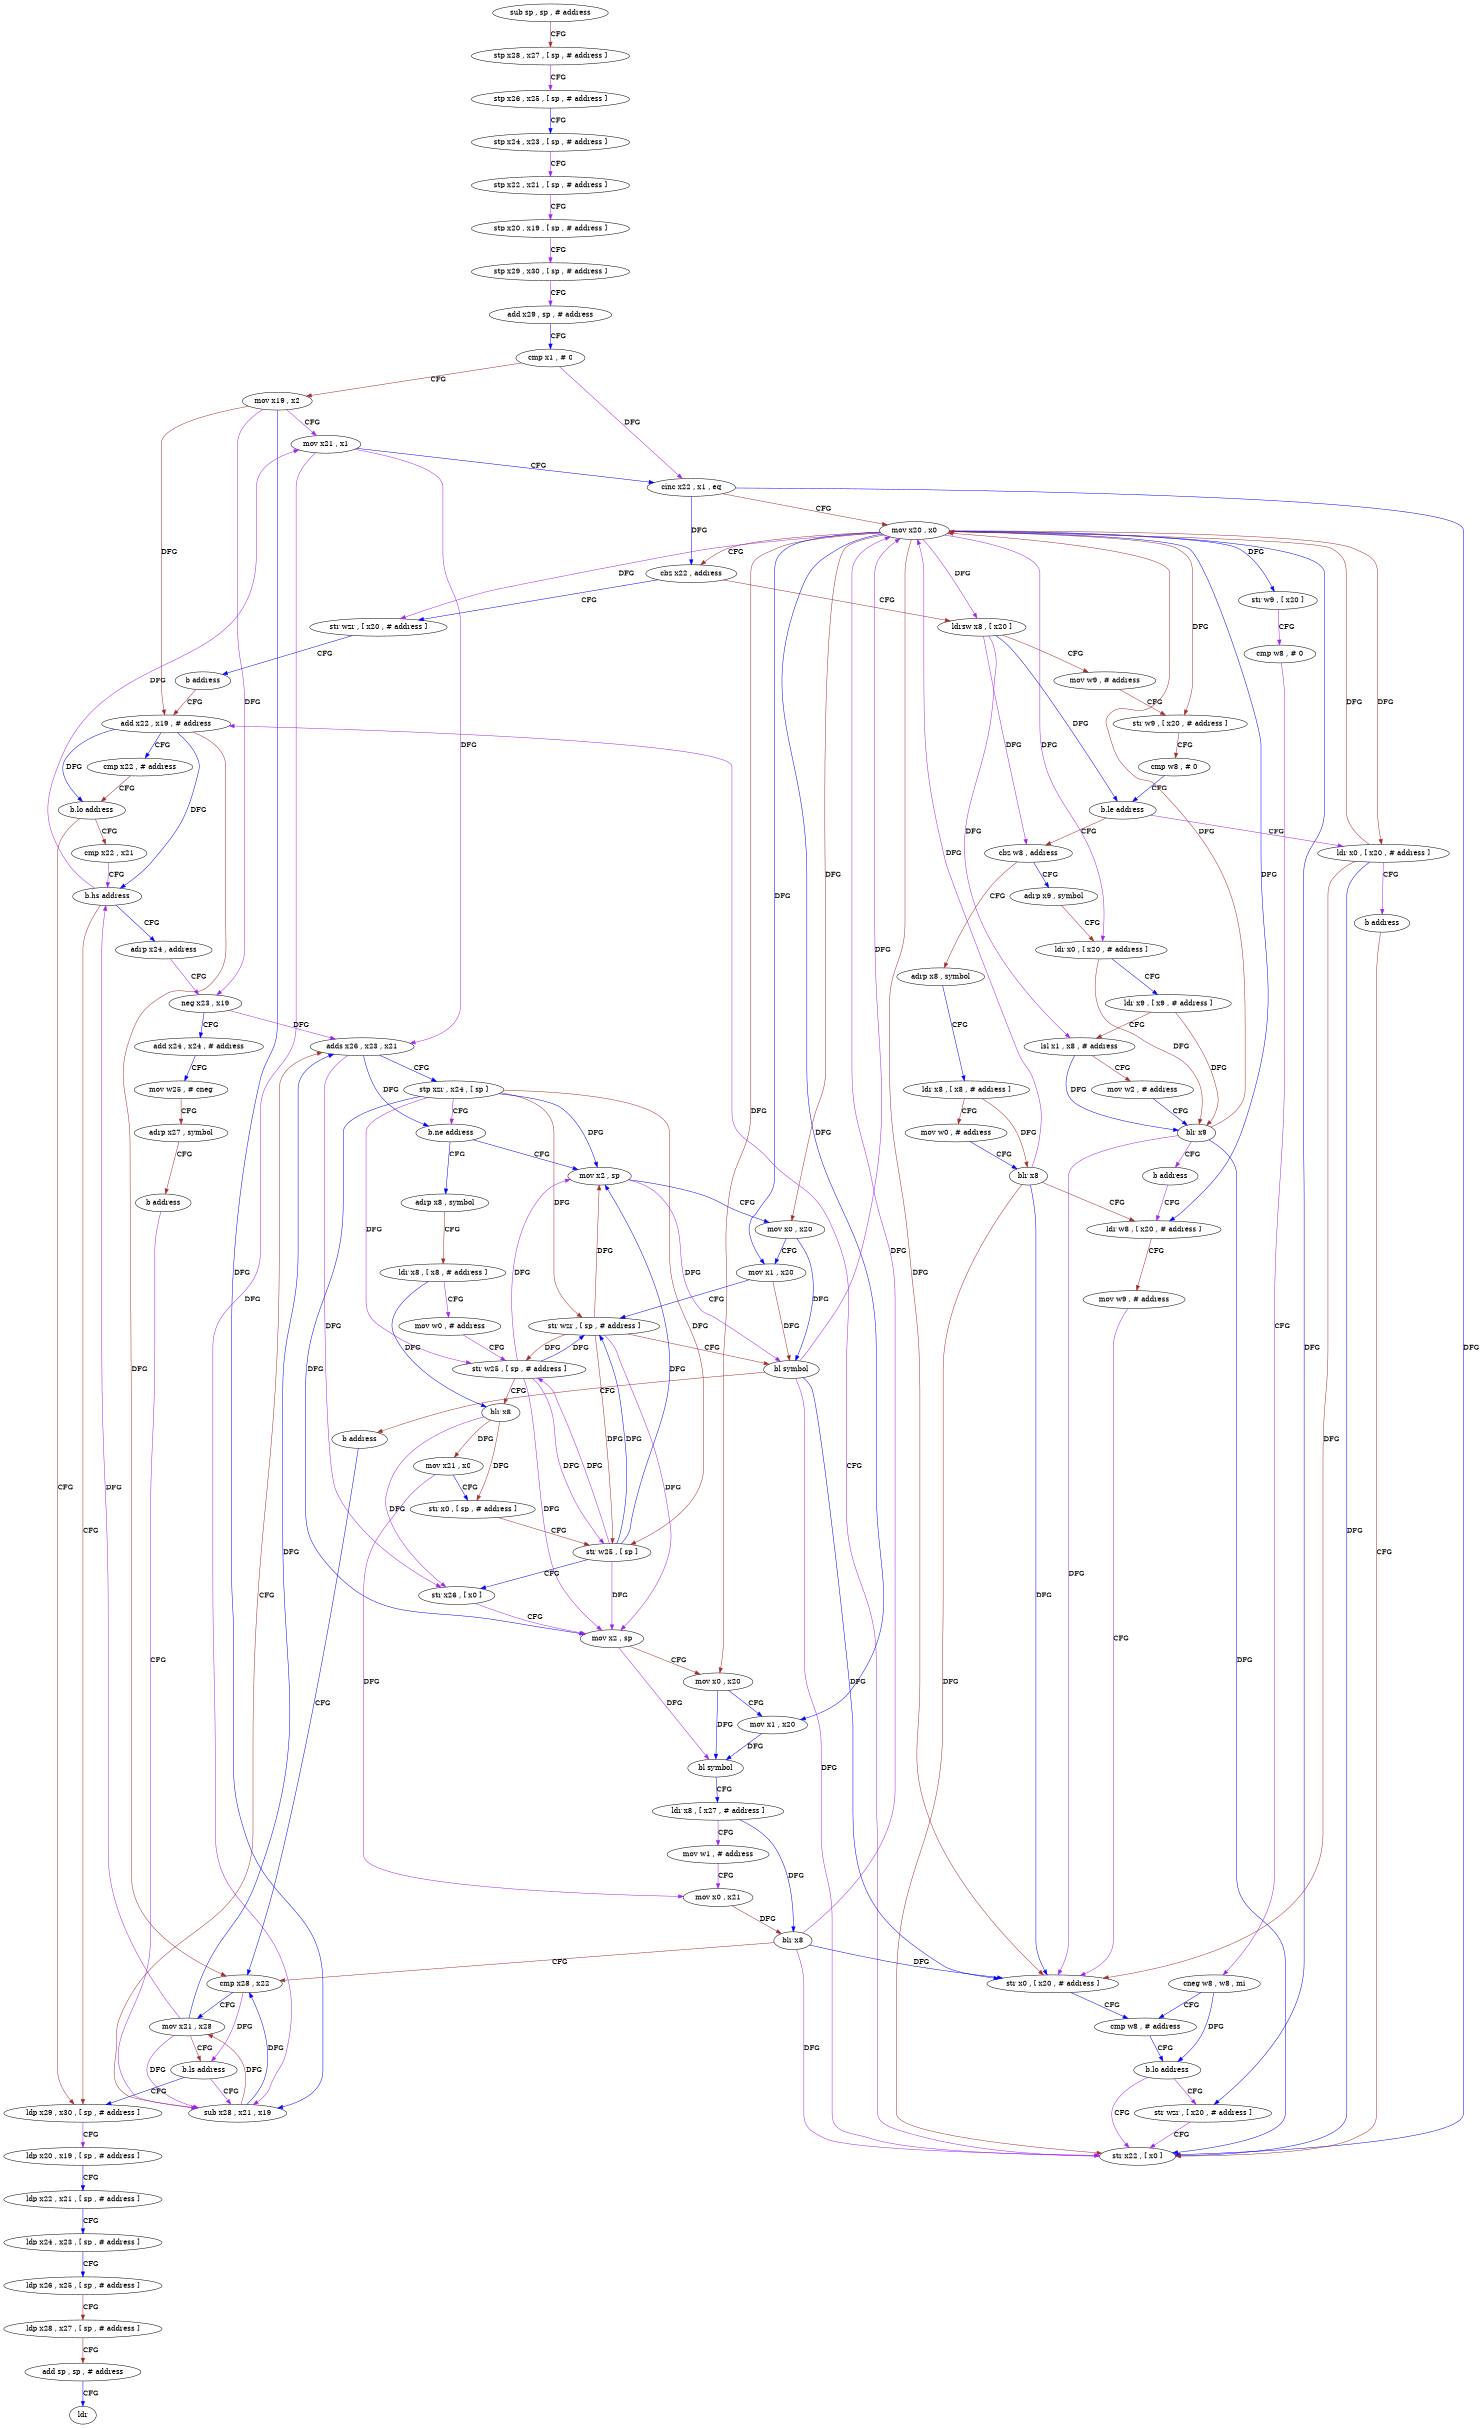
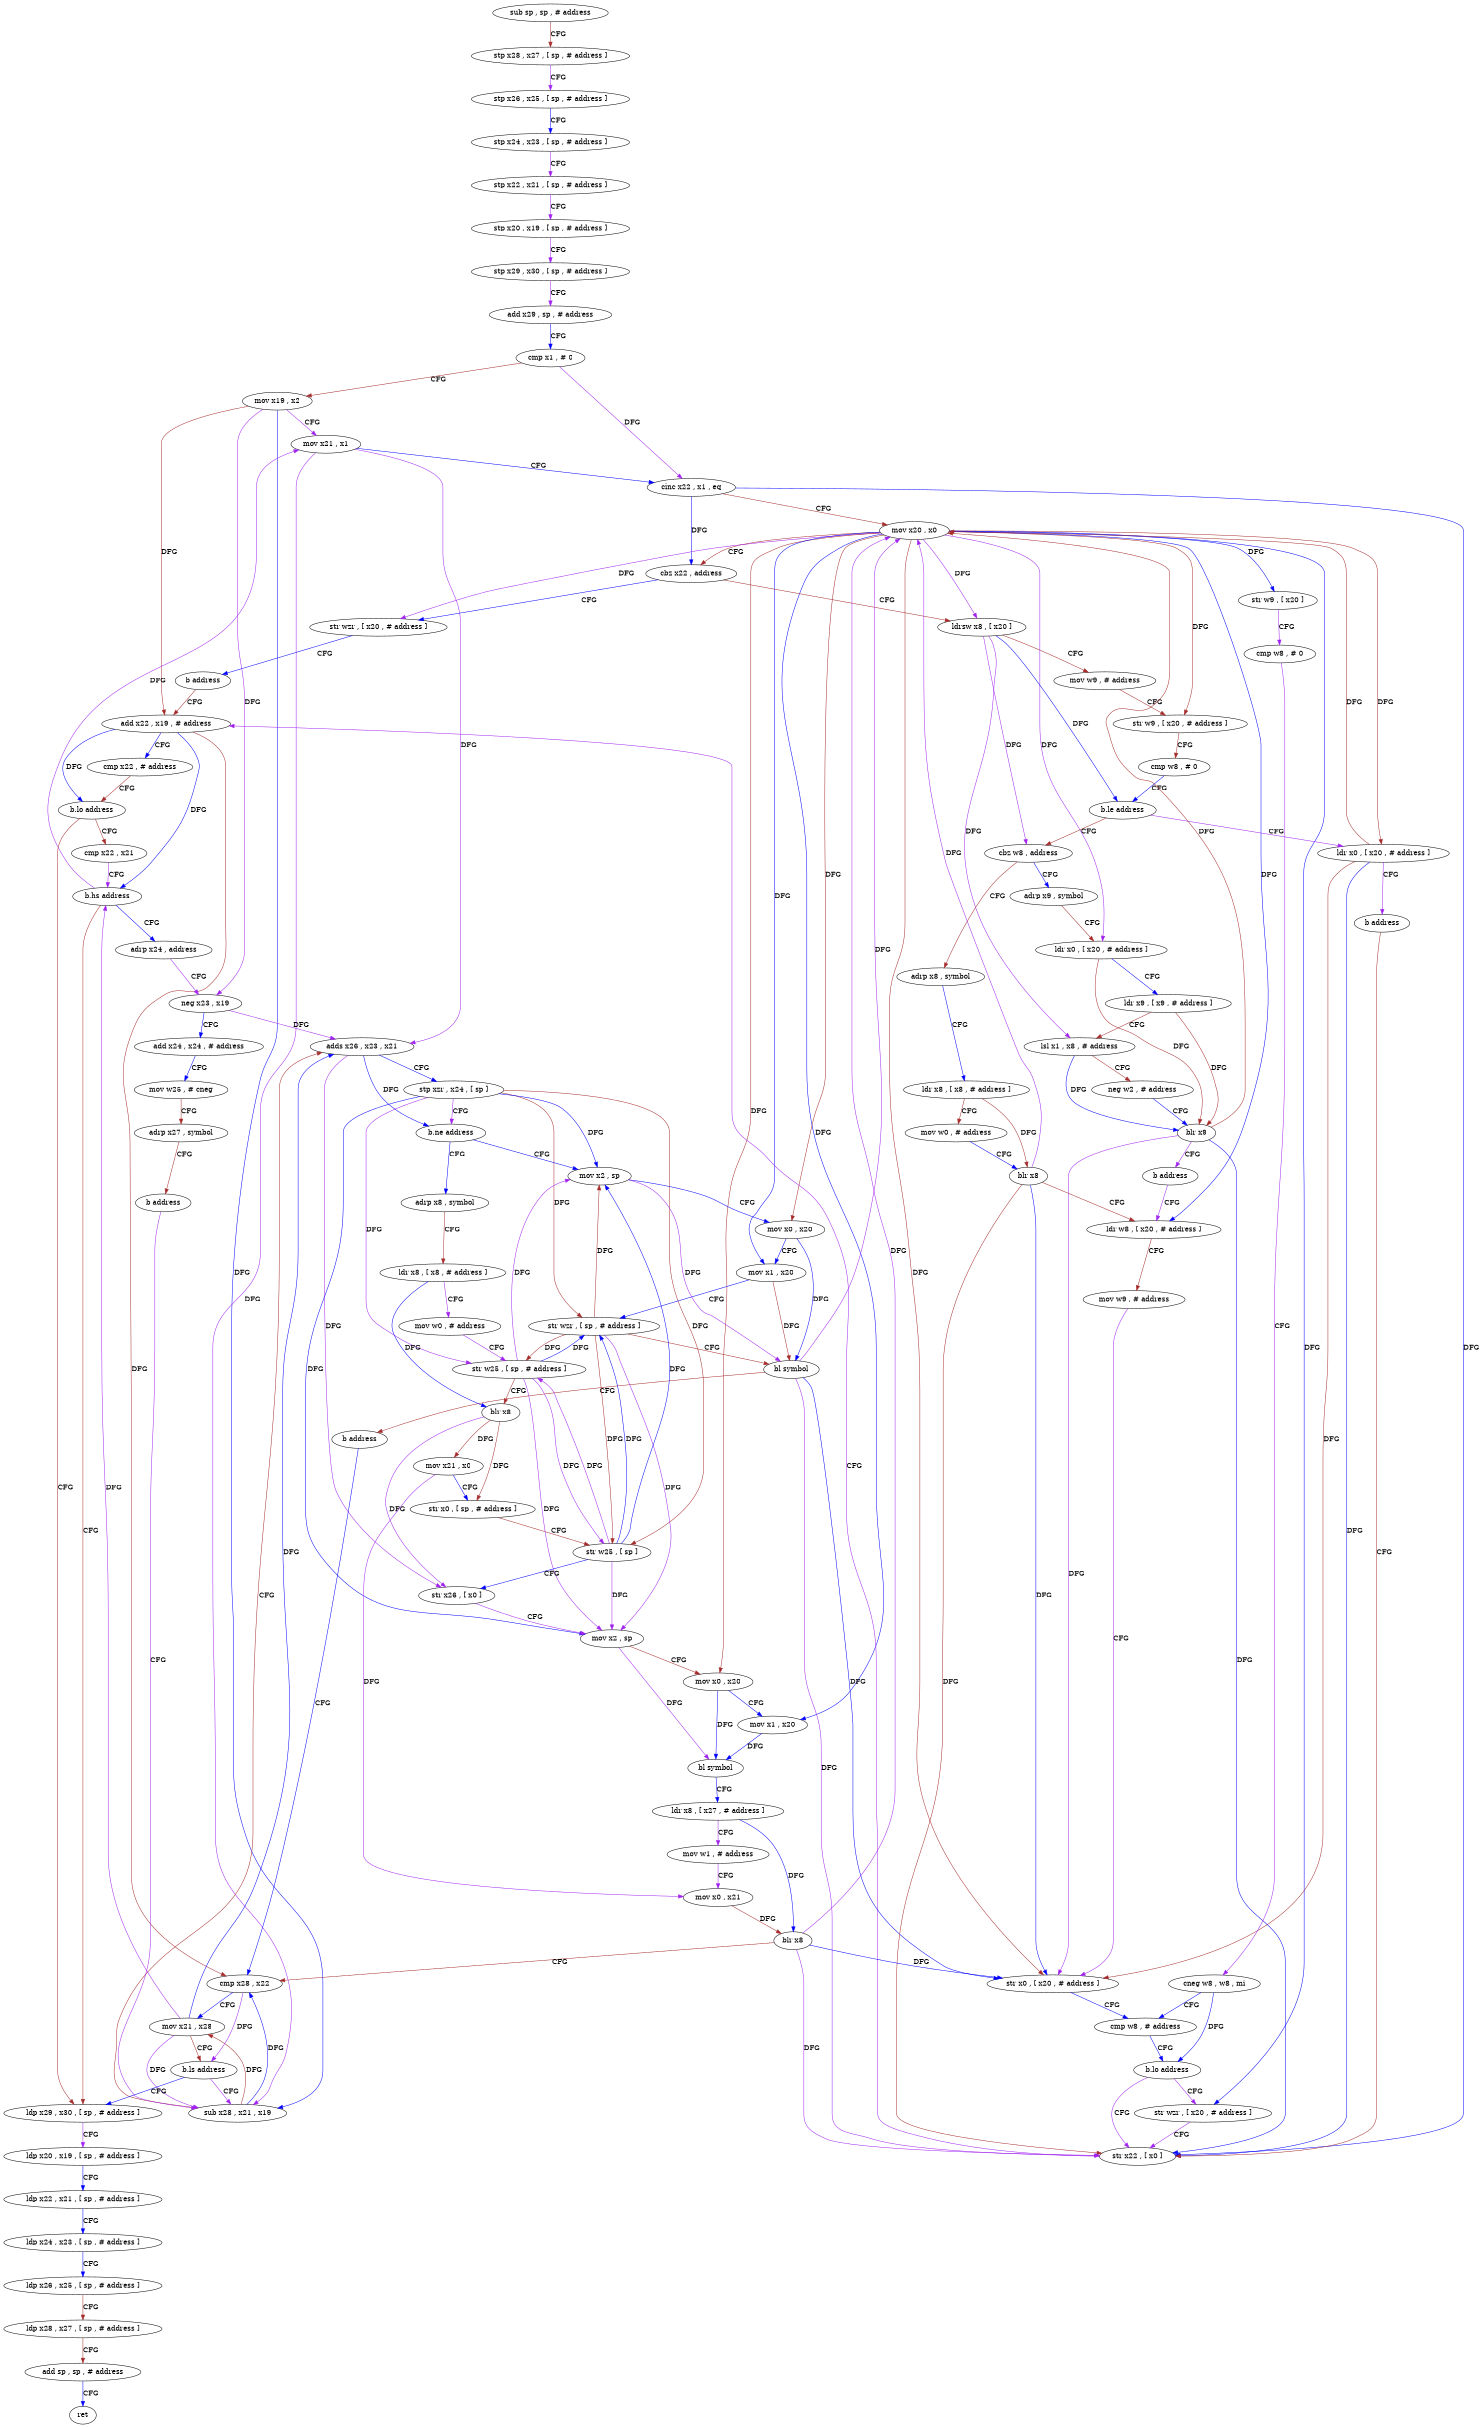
node "mov w2 , # address": label "mov w2 , # address" -> "neg w2 , # address"
node "ldr": label "ldr" -> "ret"
